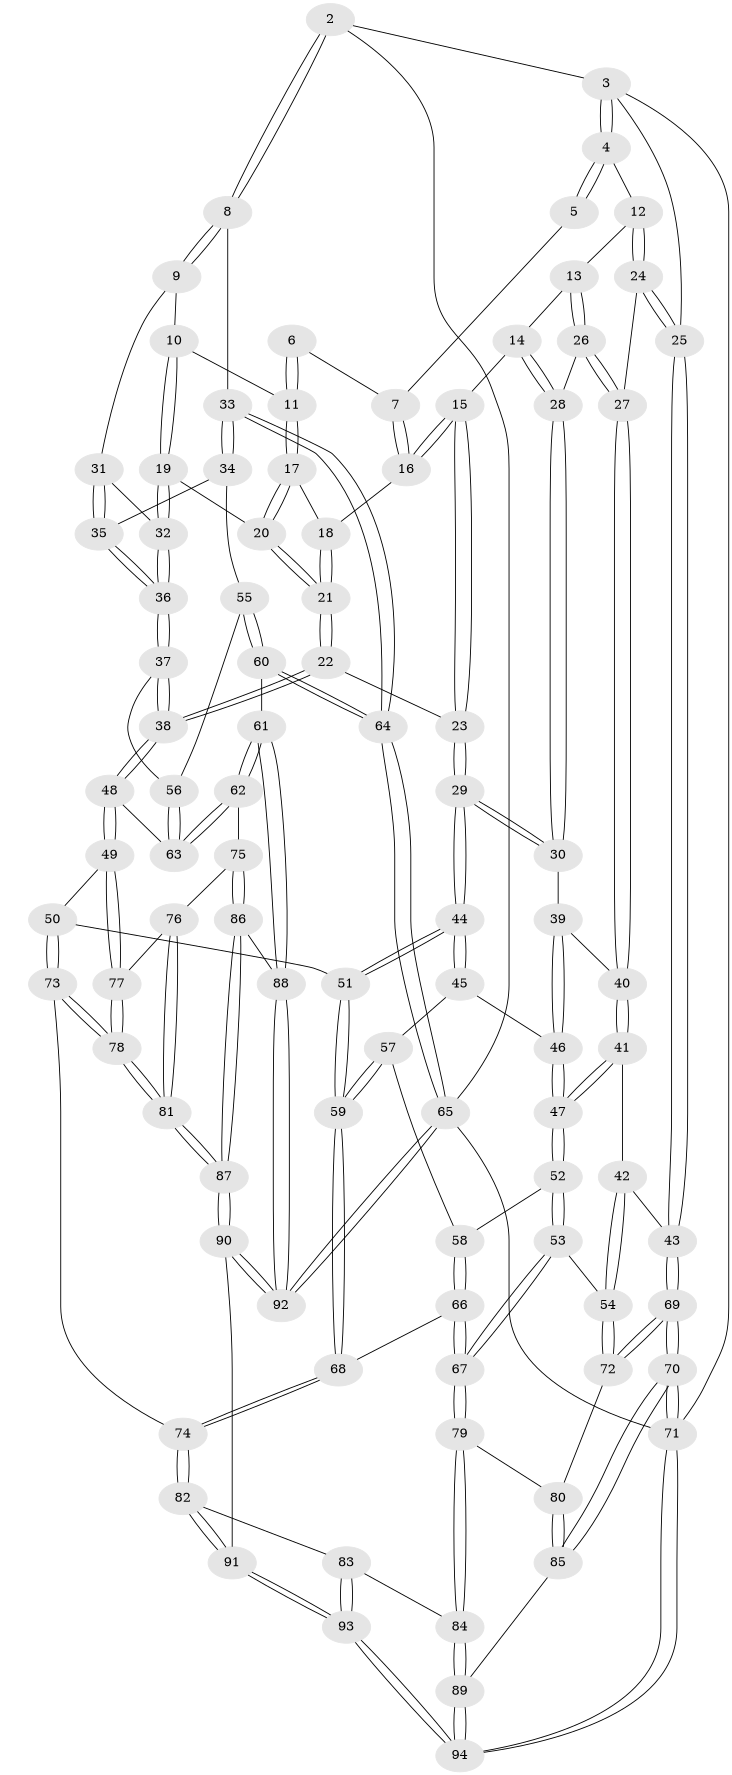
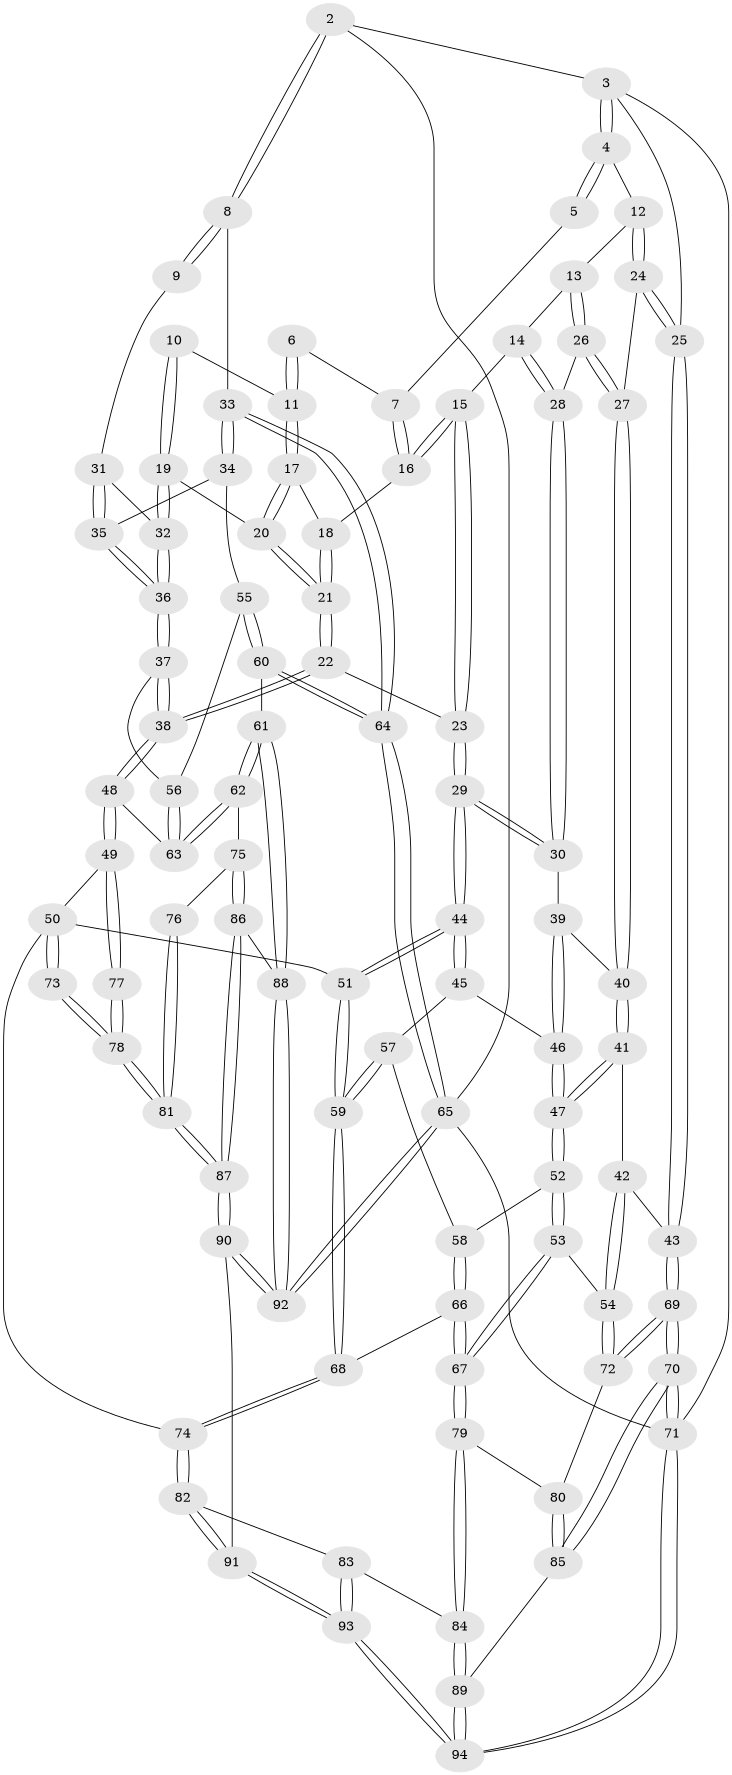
edge "9" -- "10": removed
edge "76" -- "77": removed
edge "73" -- "74": now "50" -- "74"
